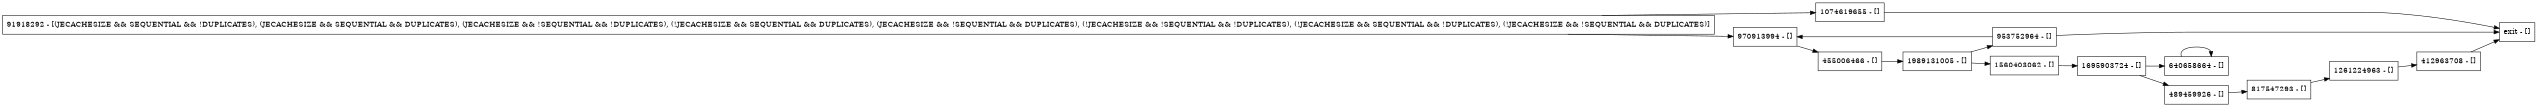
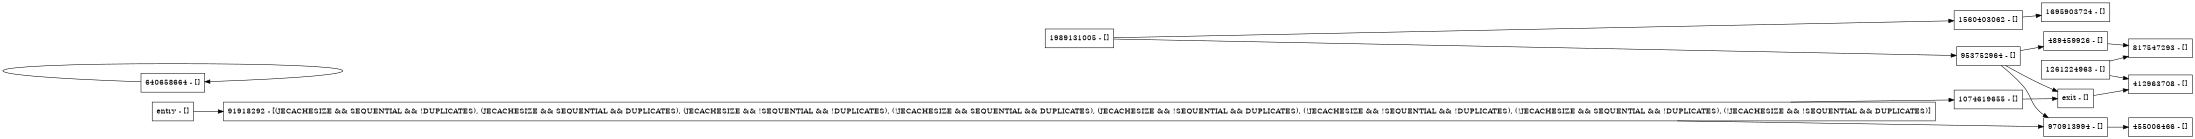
edge "412963708 - []" -> "exit - []": reversed
edge "455006466 - []" -> "1989131005 - []": removed
edge "1695903724 - []" -> "640658664 - []": removed
edge "1695903724 - []" -> "489459926 - []": now "953752964 - []" -> "489459926 - []"
edge "817547293 - []" -> "1261224963 - []": reversed
node "entry - []": added
